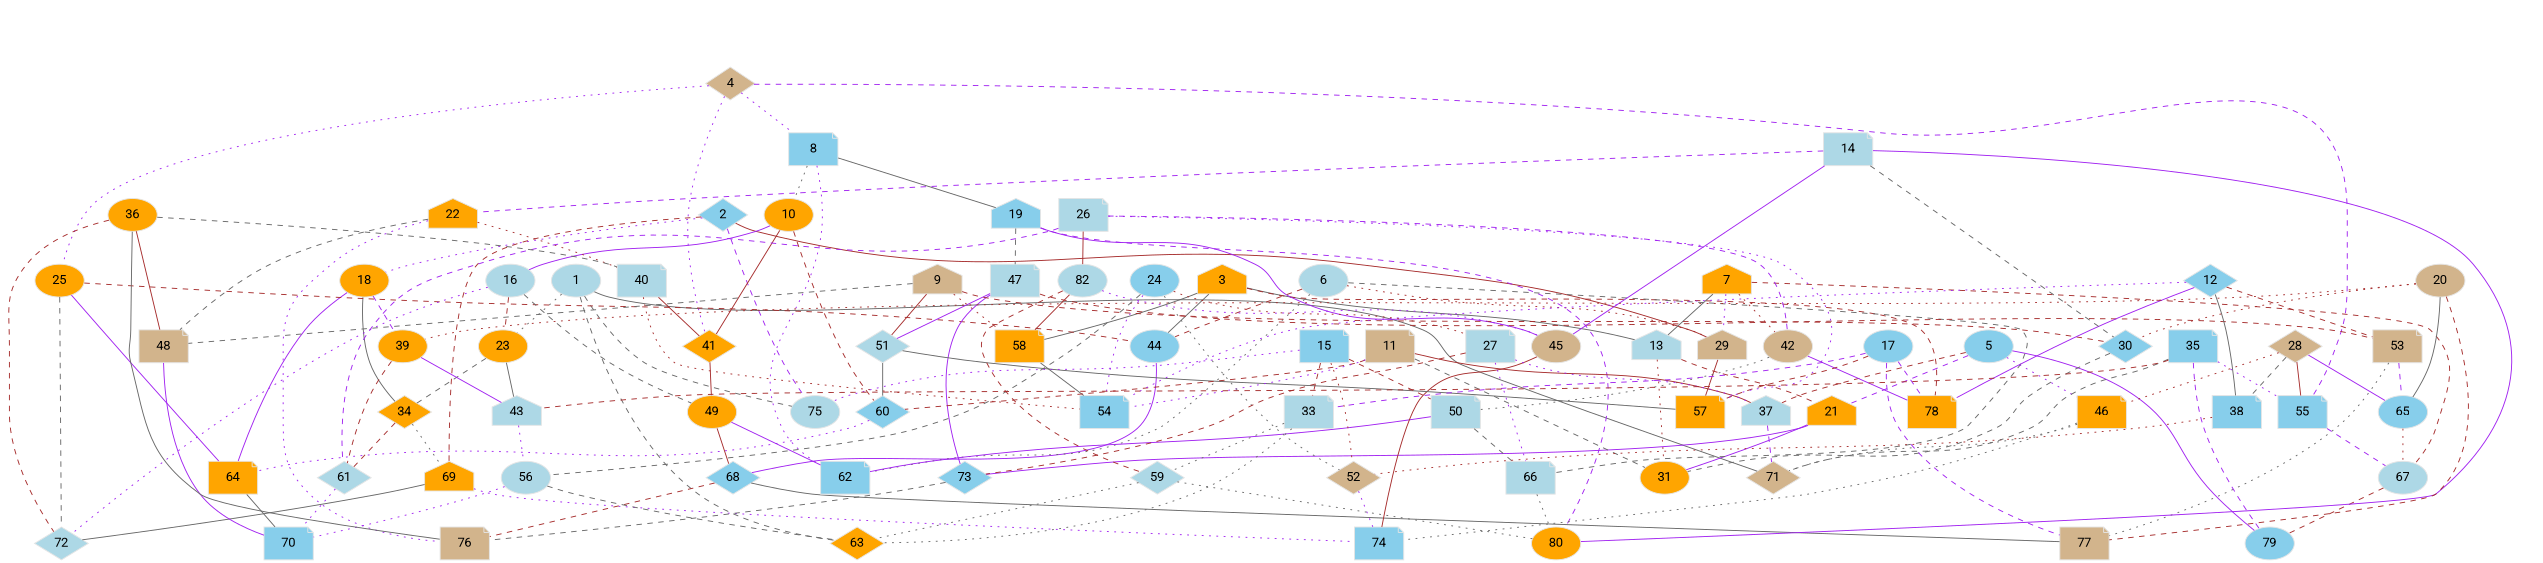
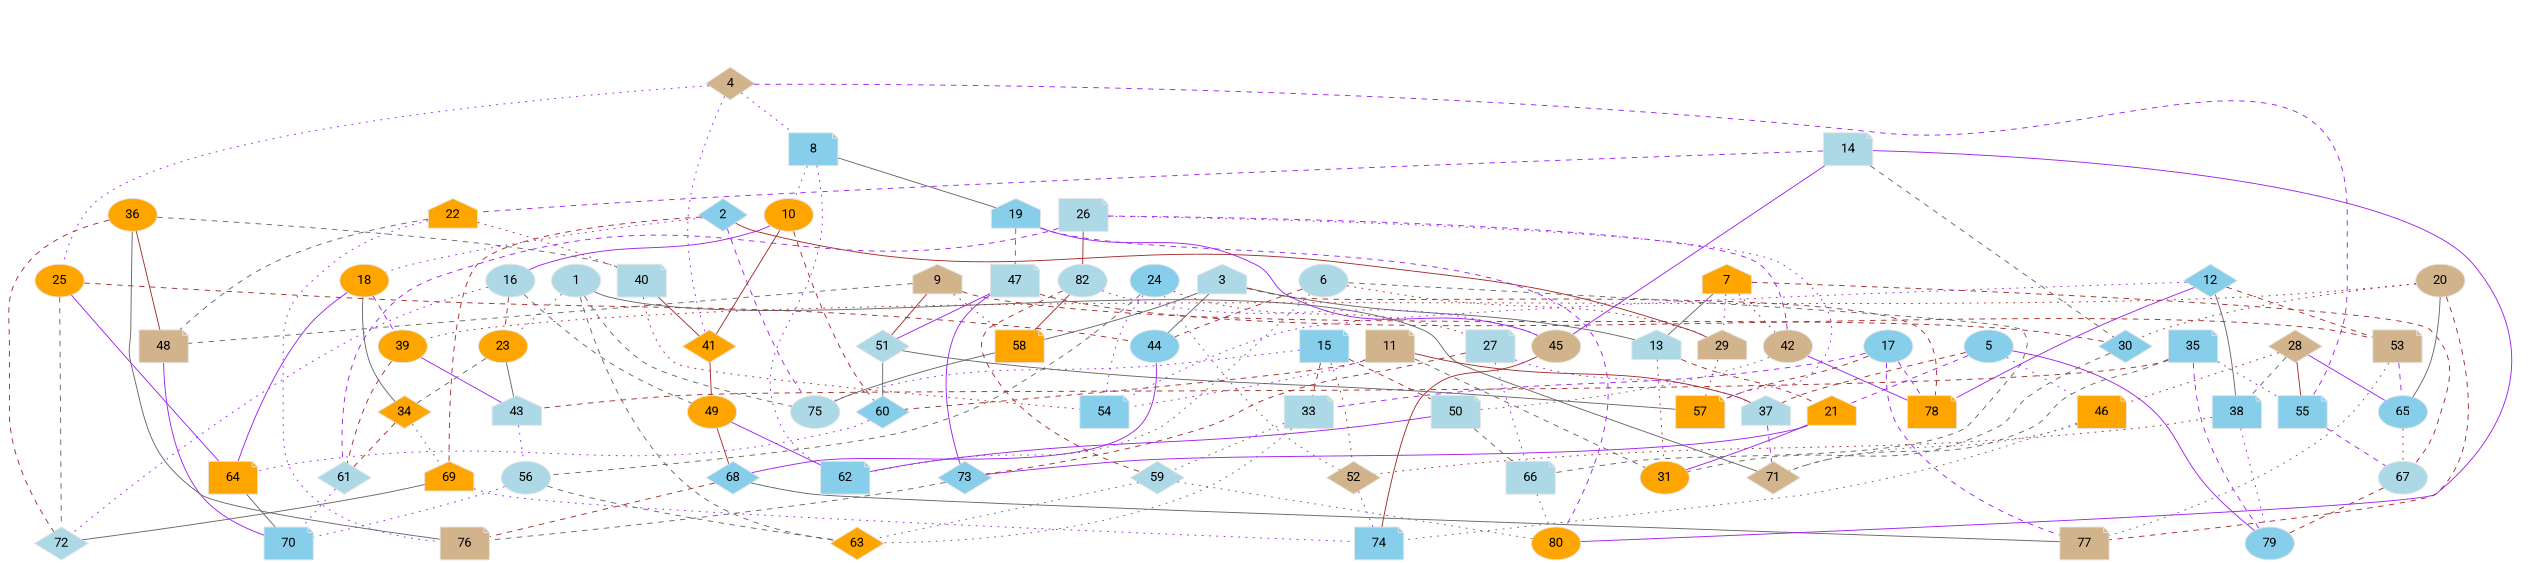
node "3": fillcolor orange -> lightblue
edge "29" -- "57": style solid -> dotted
edge "58" -- "54": now "58" -- "75"
edge "38" -- "79": added
